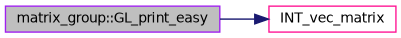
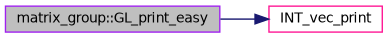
node "INT_vec_matrix": label "INT_vec_matrix" -> "INT_vec_print"
